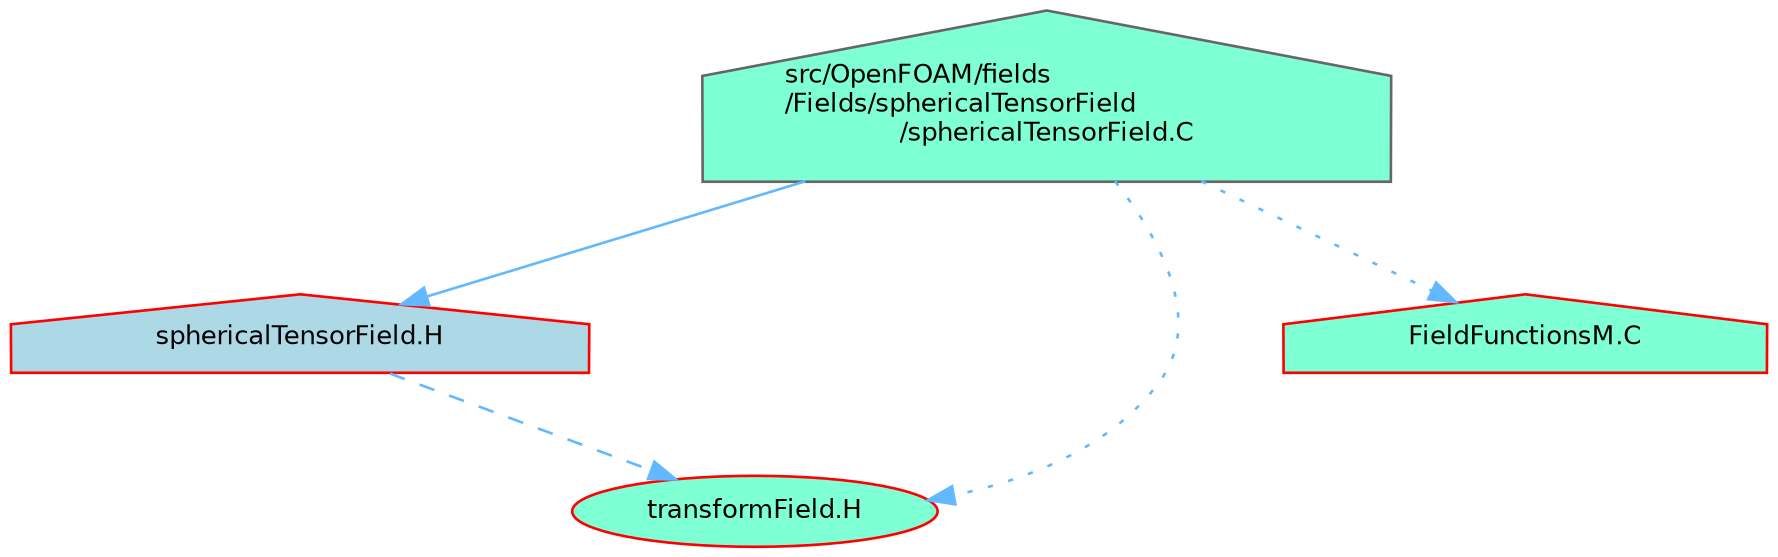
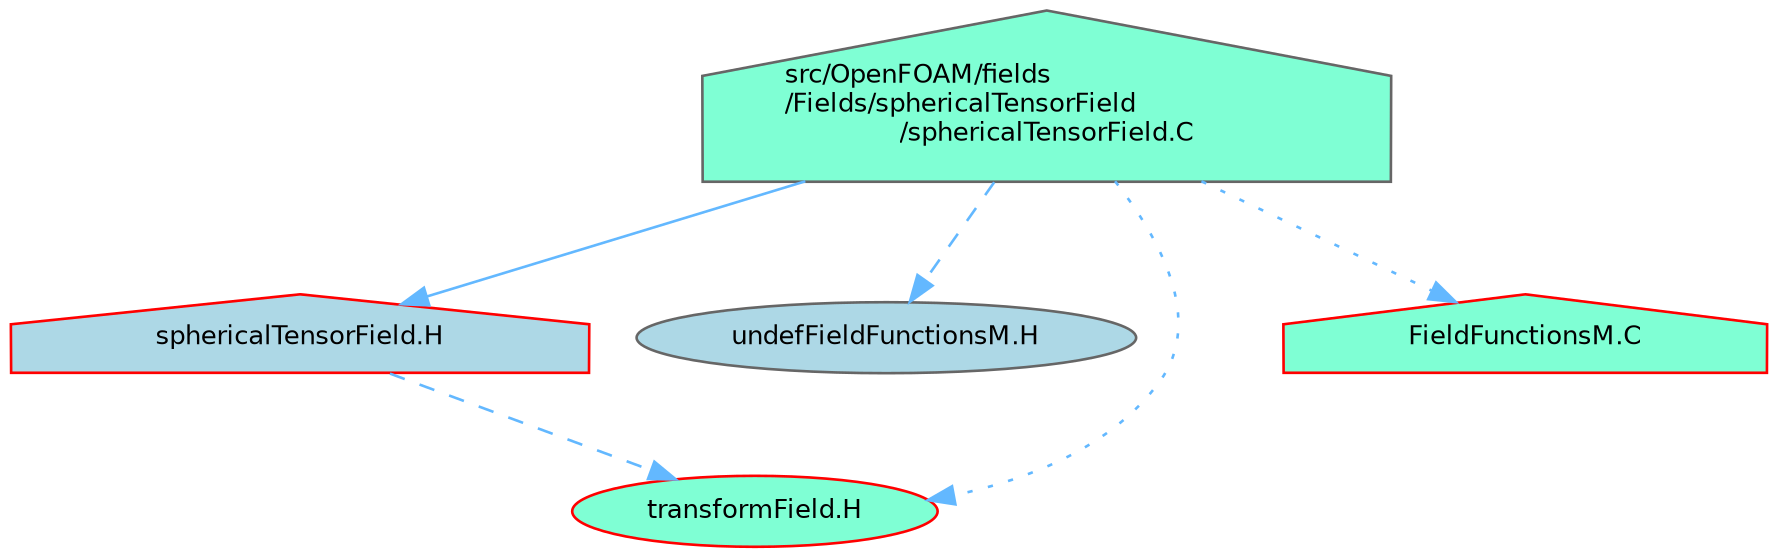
node "undefFieldFunctionsM.H": added
